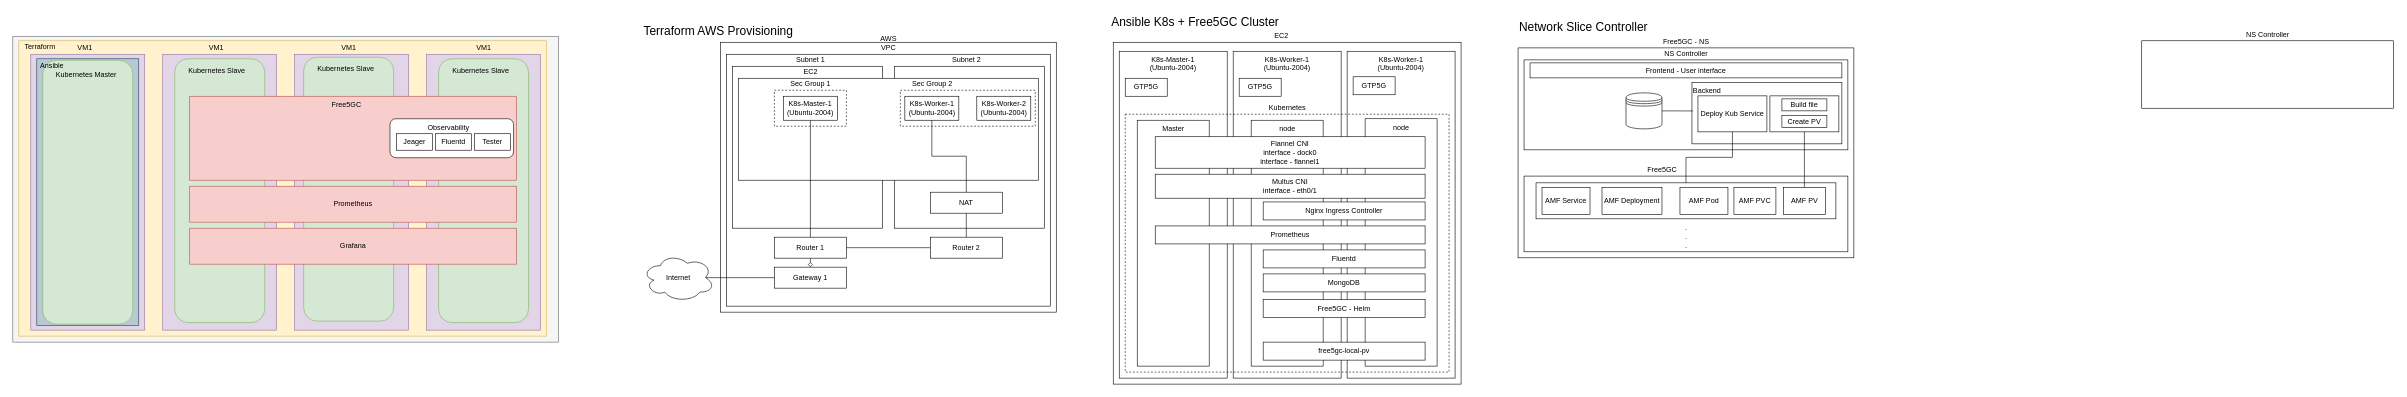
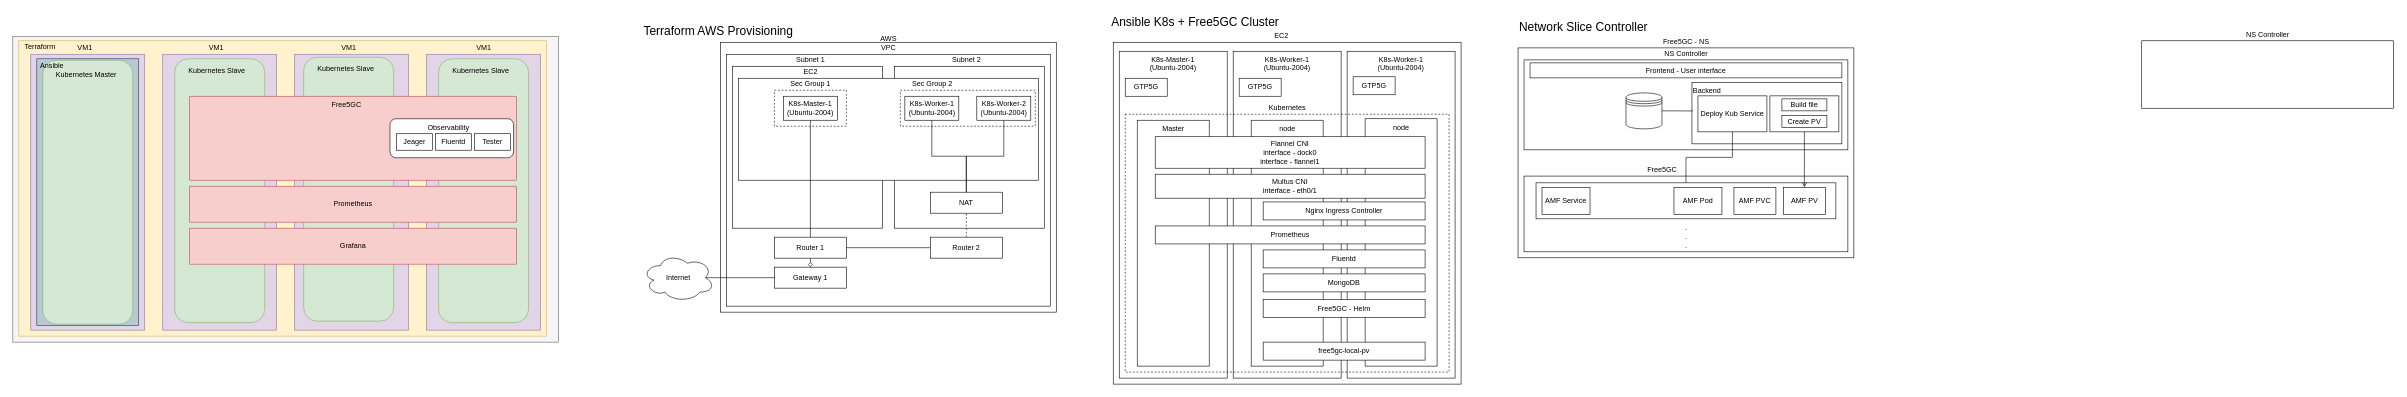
edge "K8s-Worker-2 (Ubuntu-2004)" -- "NAT": added
edge "Create PV" -- "AMF PV": arrowhead none -> open
node "AMF Deployment": removed
node "AMF Pod": moved (1704, 201) -> (1698, 201)
edge "NAT" -- "Router 2": style solid -> dashed
